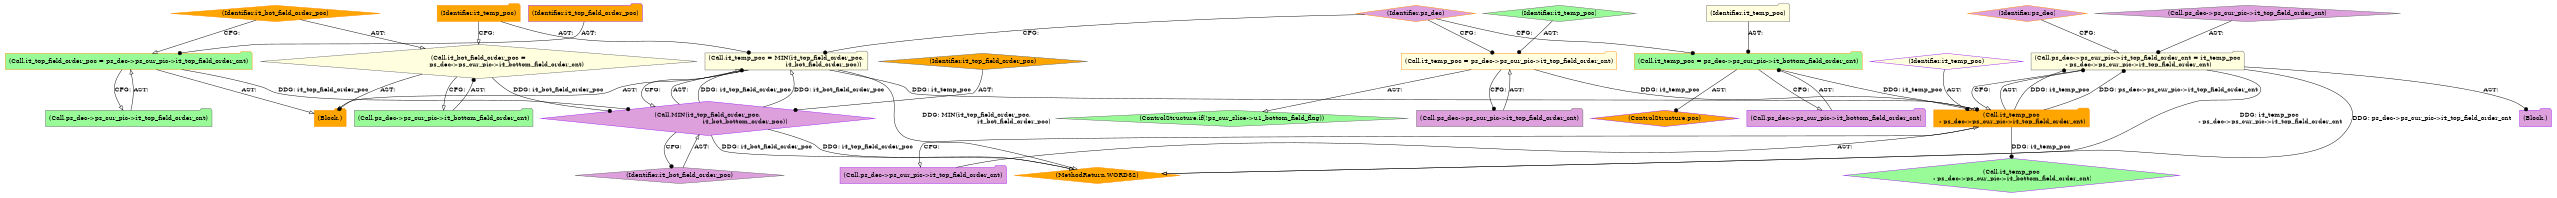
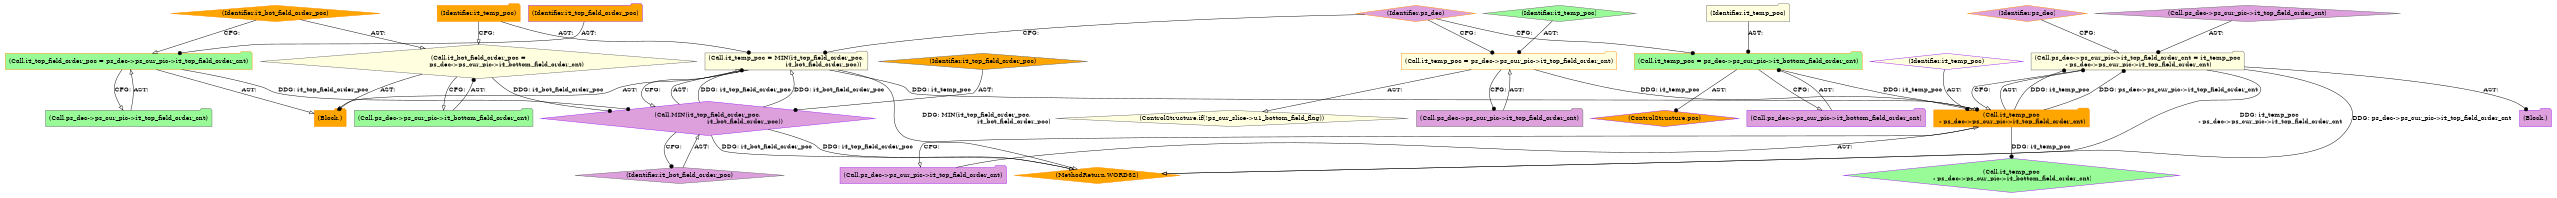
node "(Call,MIN(i4_top_field_order_poc, i4_bot_bottom_order_poc))": label "(Call,MIN(i4_top_field_order_poc, i4_bot_bottom_order_poc))" -> "(Call,MIN(i4_top_field_order_poc, i4_bot_field_order_poc))"
node "(ControlStructure,if(!ps_cur_slice->u1_bottom_field_flag))": fillcolor palegreen -> lightyellow
